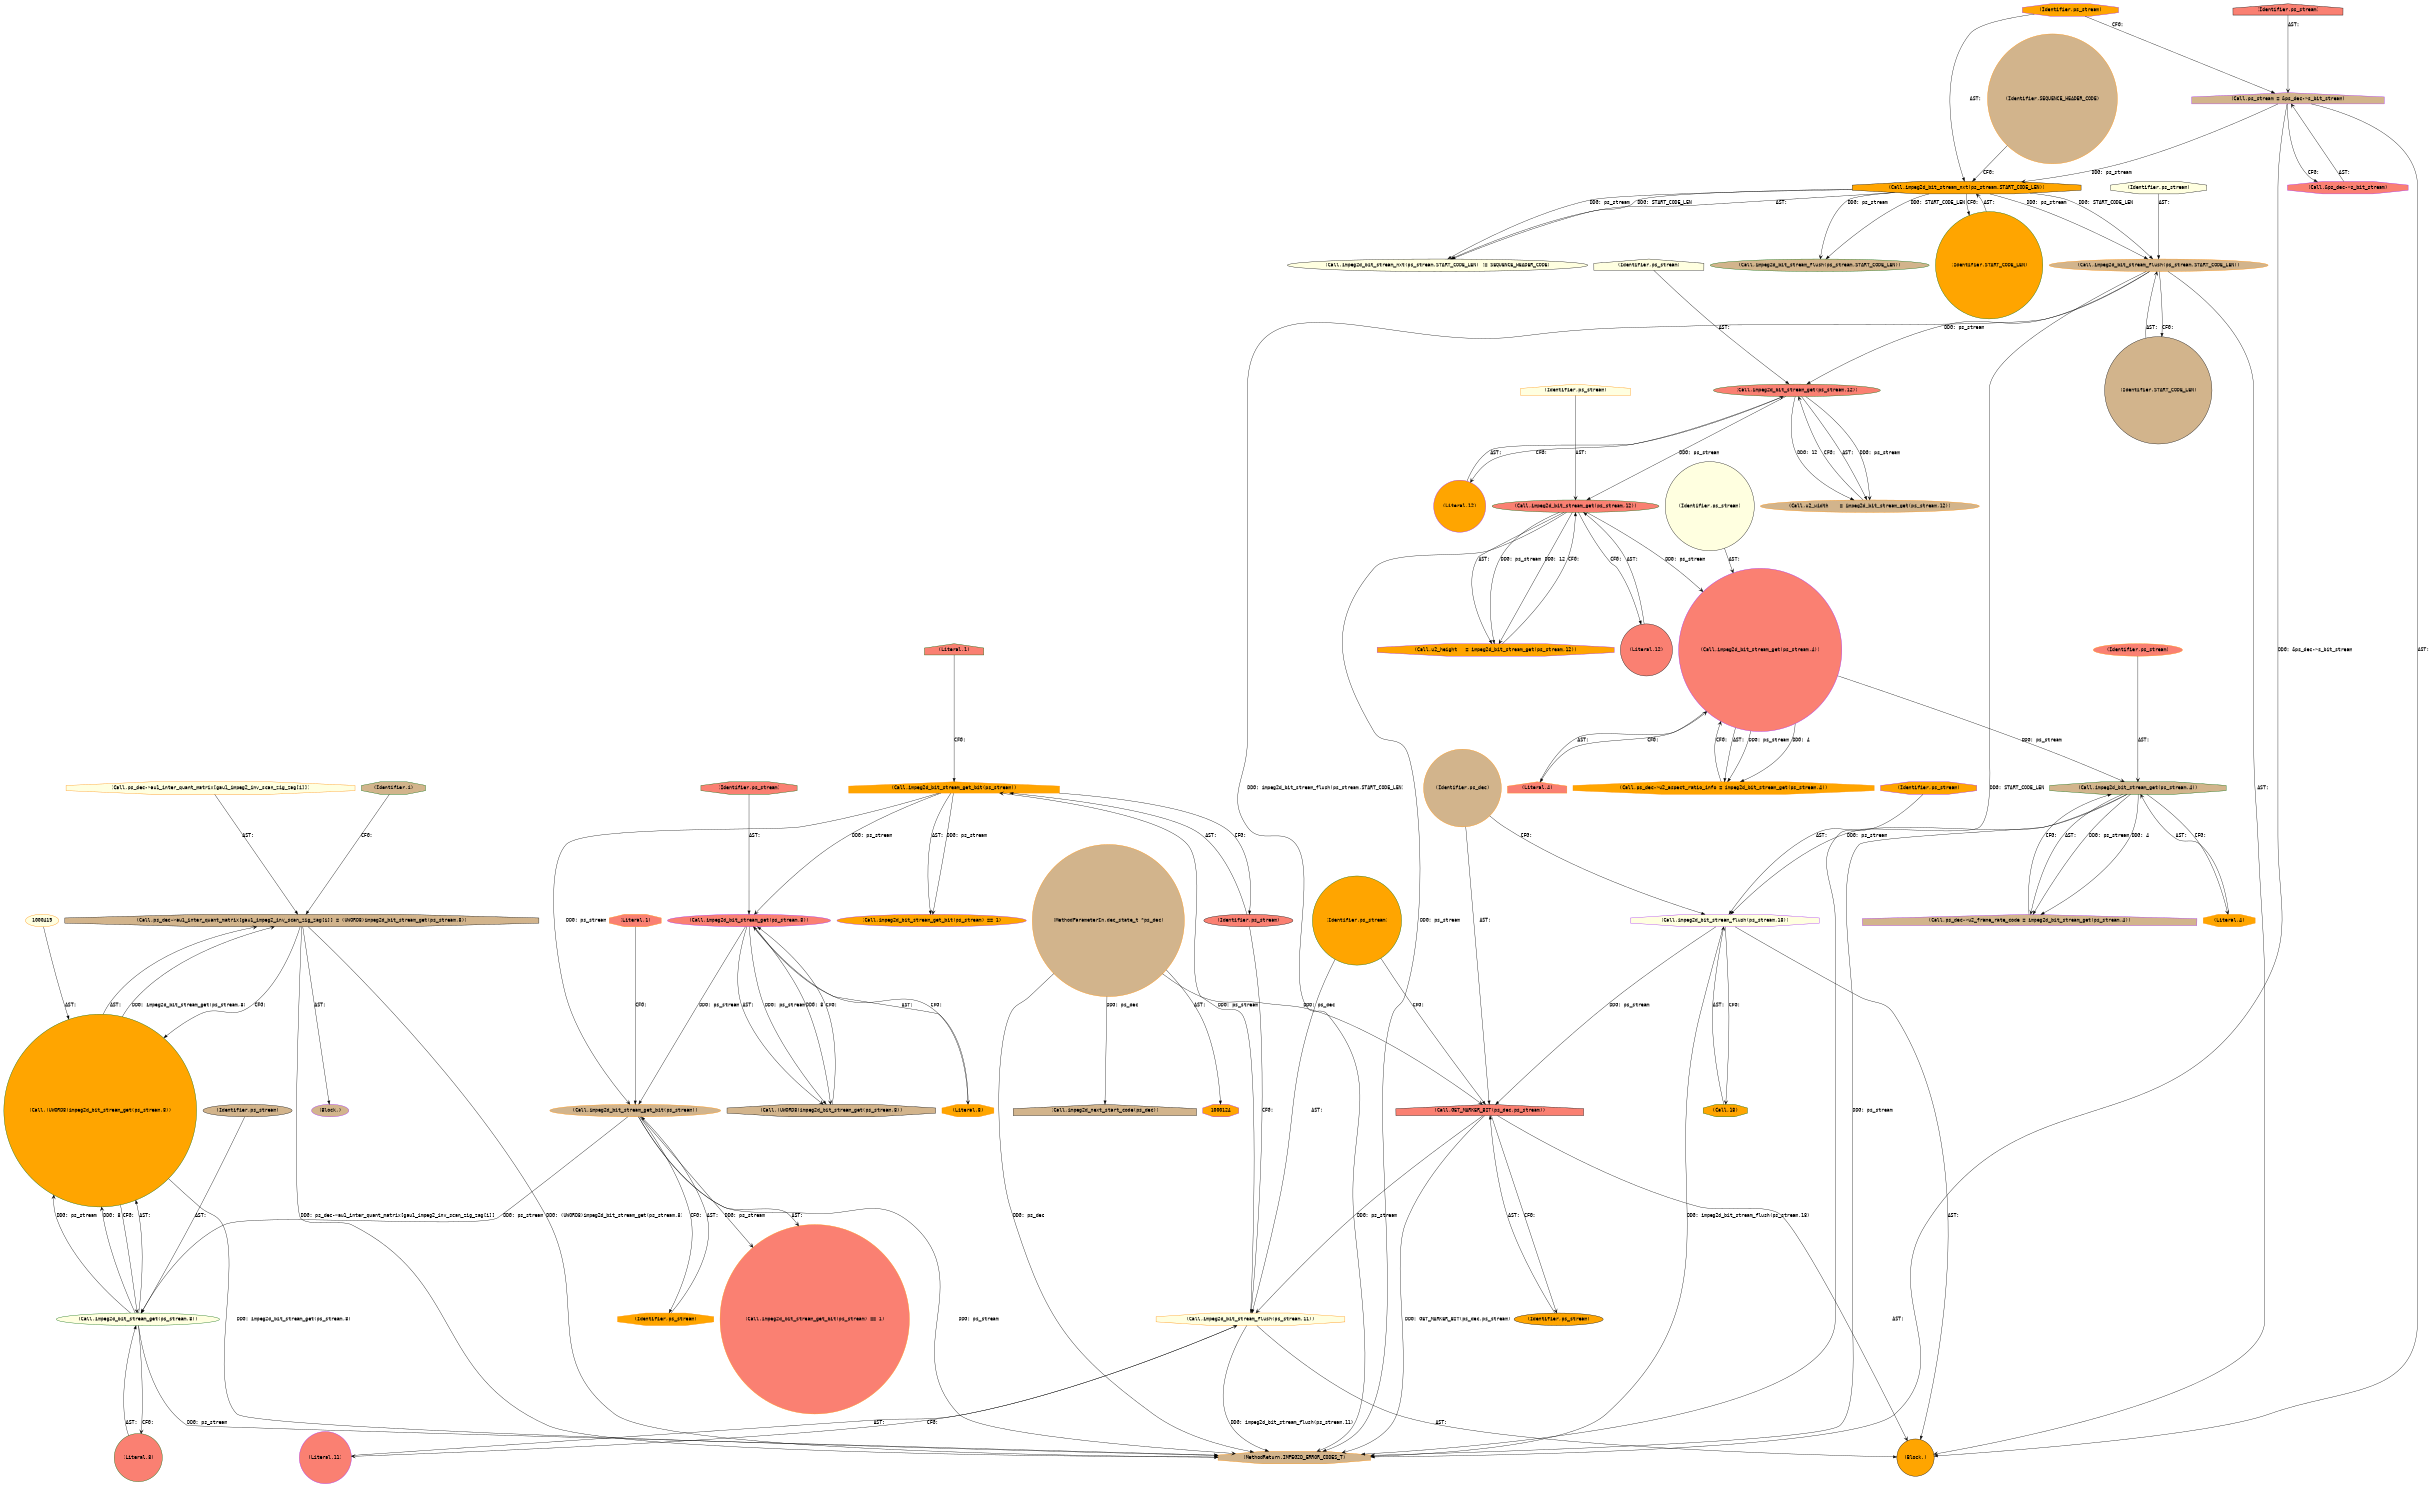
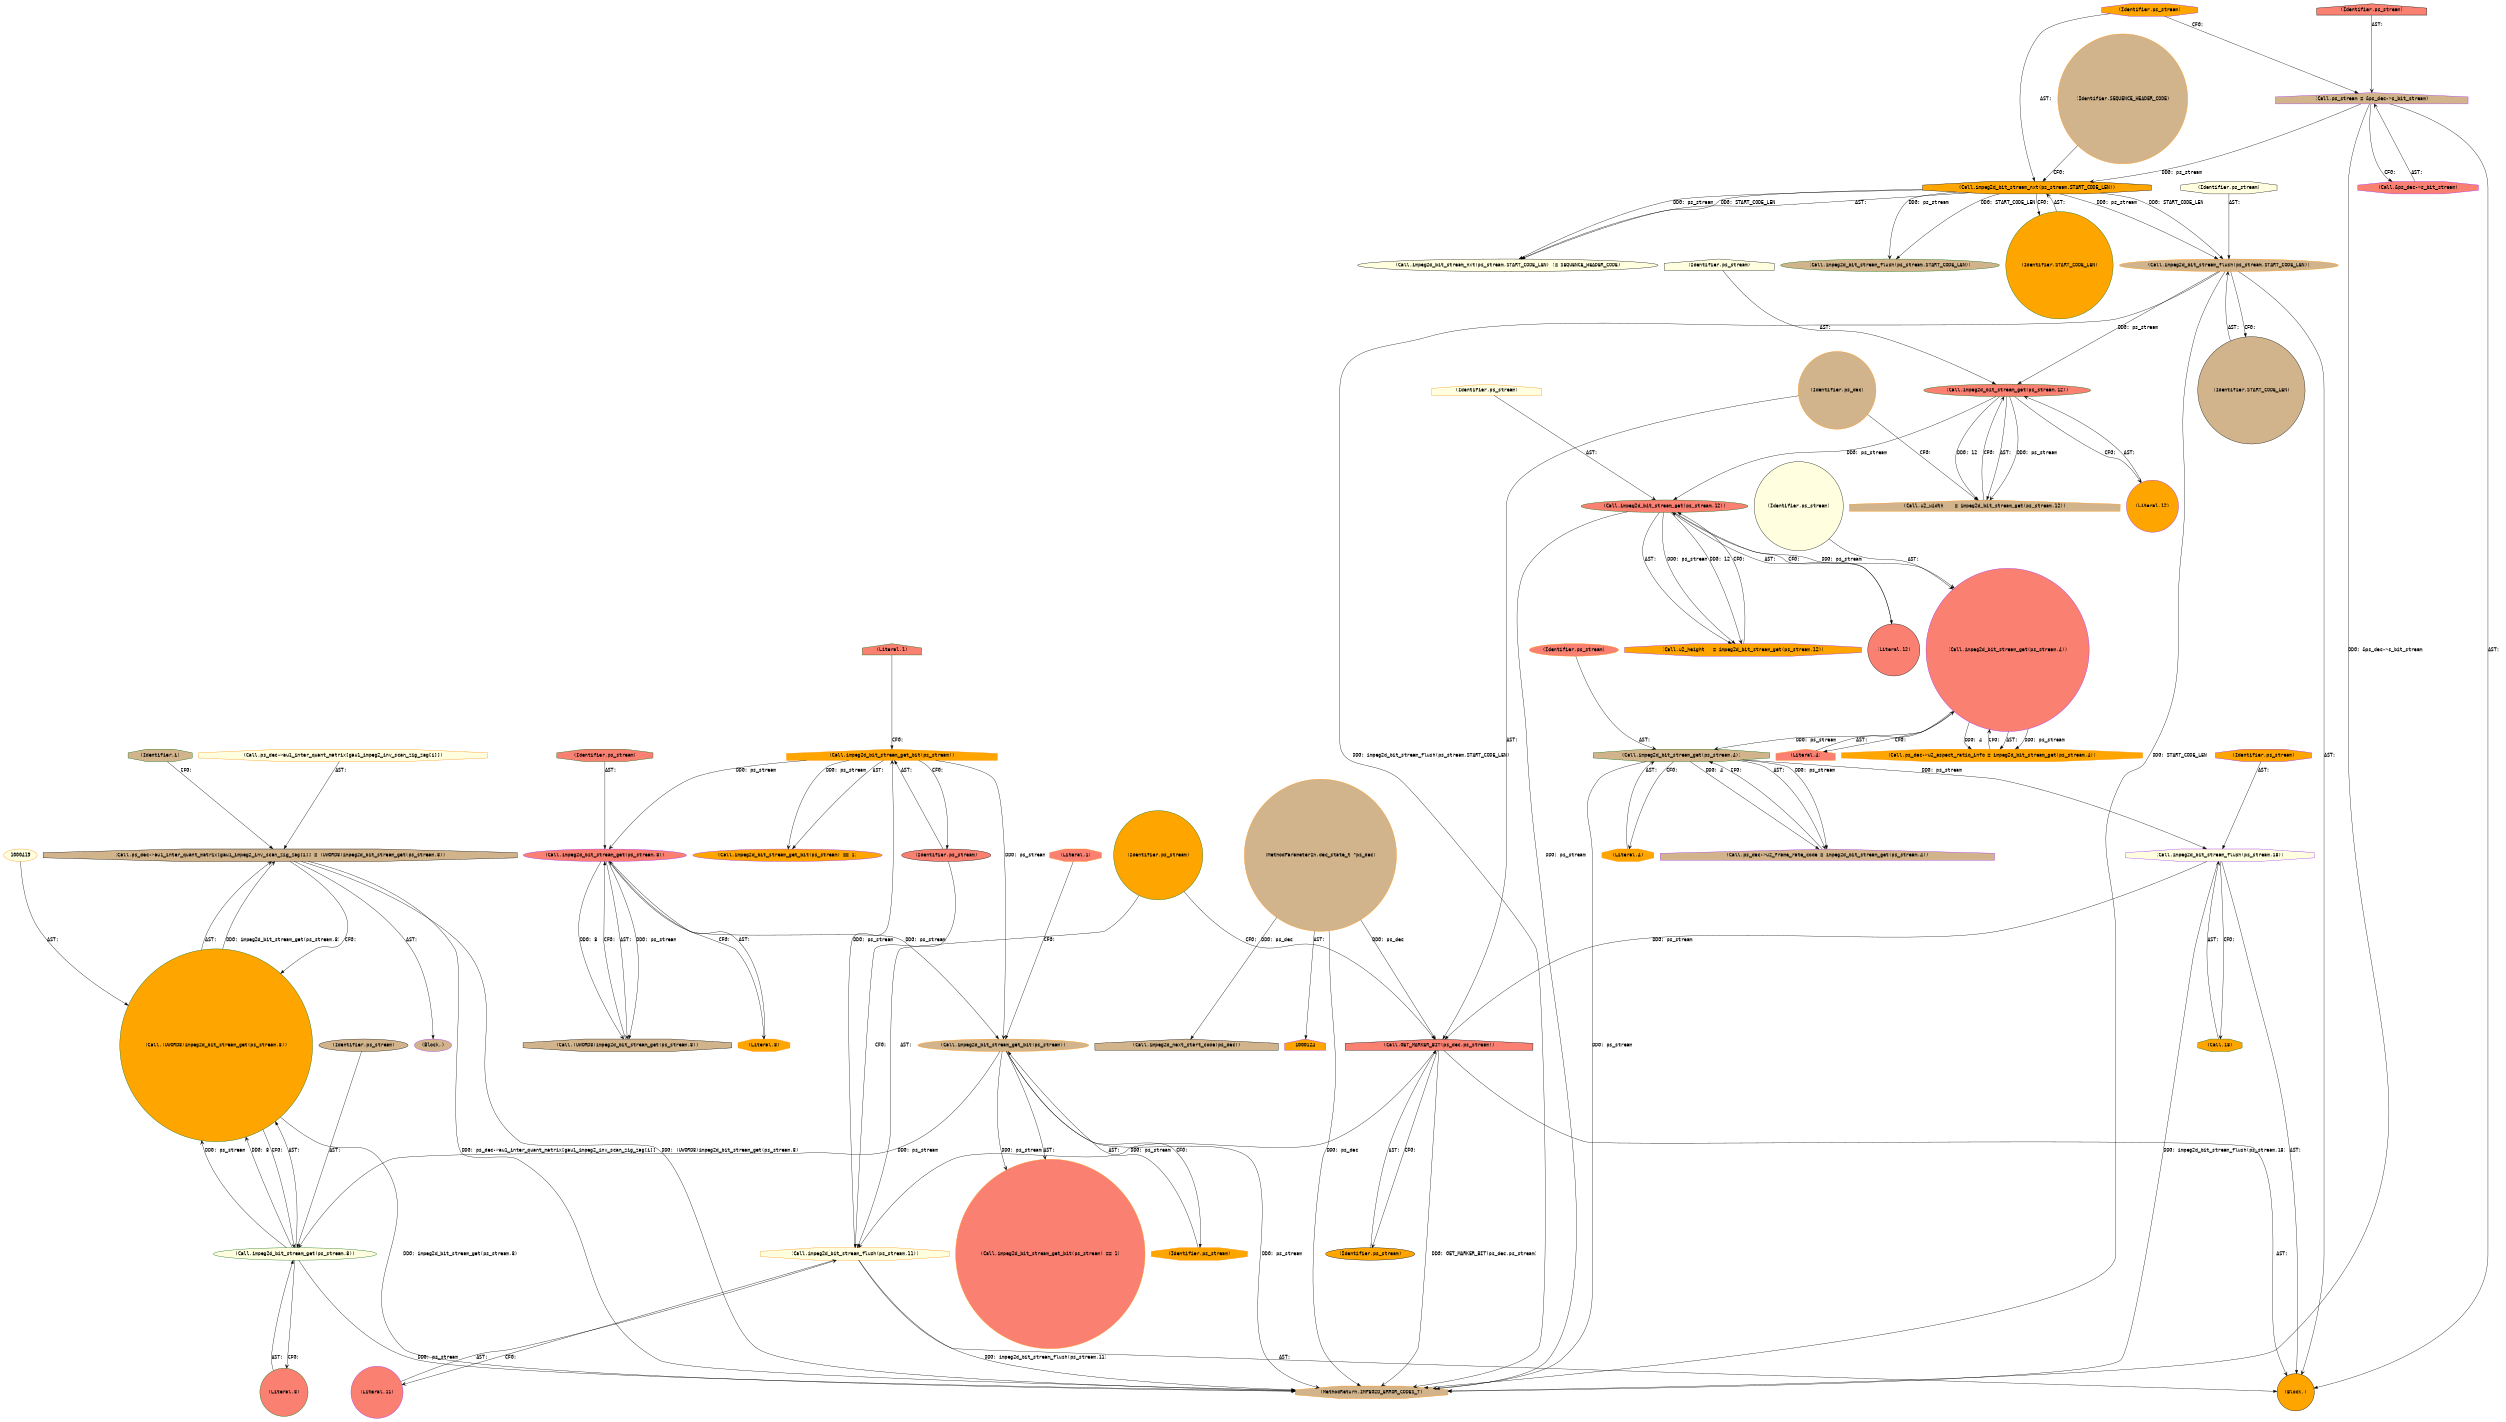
node "(Call,u2_width    = impeg2d_bit_stream_get(ps_stream,12))": shape ellipse -> house
edge "(Identifier,ps_dec)" -> "(Call,impeg2d_bit_stream_flush(ps_stream,18))": now "(Identifier,ps_dec)" -> "(Call,u2_width    = impeg2d_bit_stream_get(ps_stream,12))"
node "1000124": shape octagon -> house
